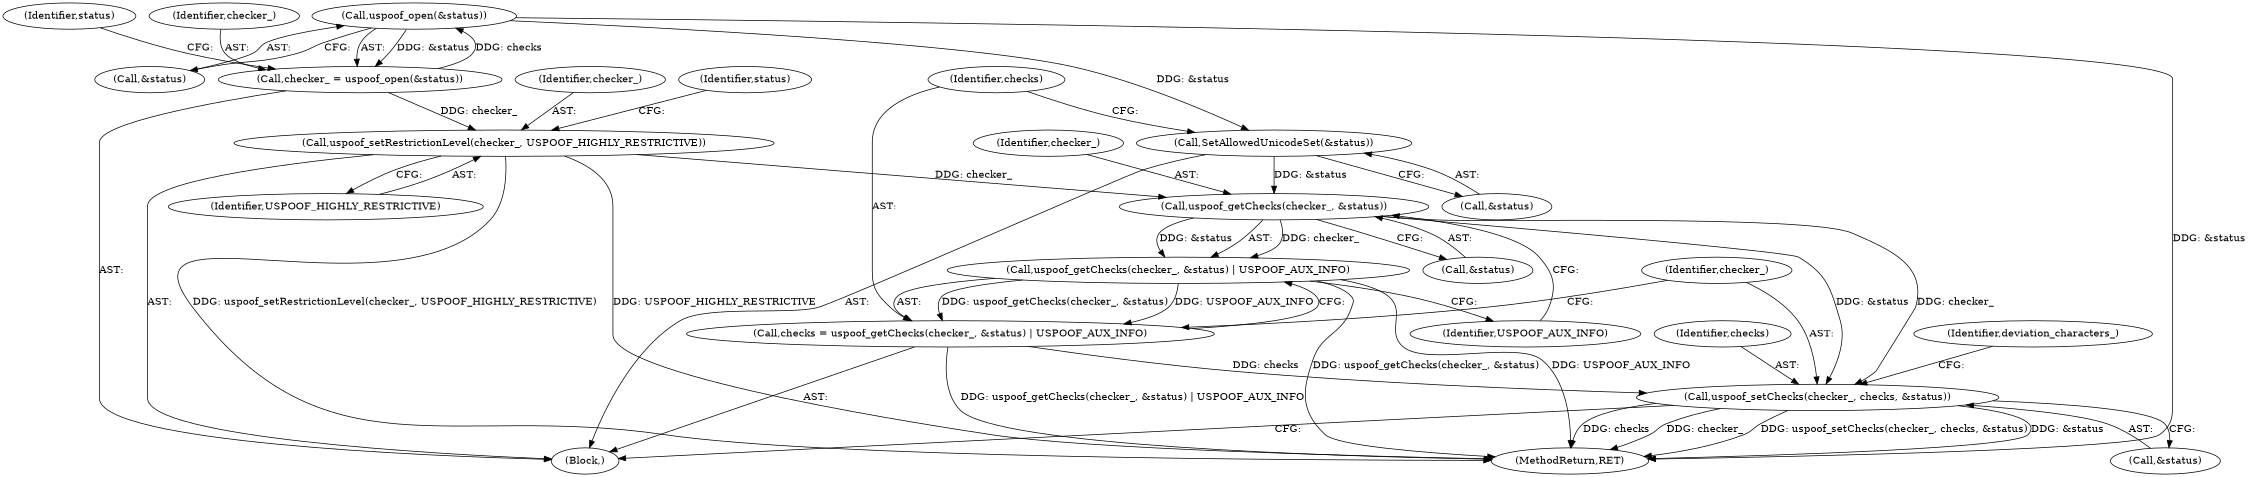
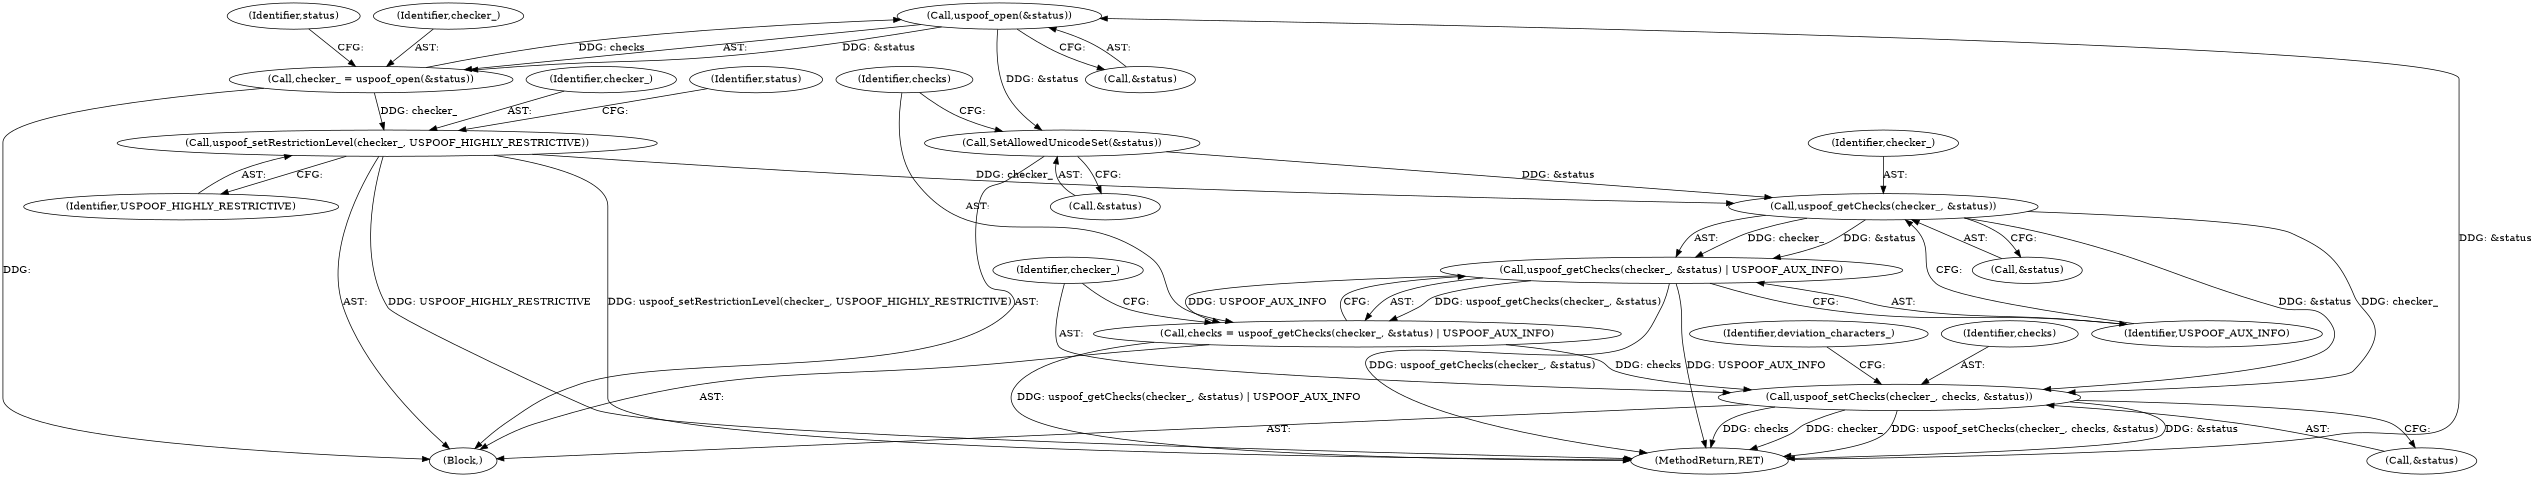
edge "(Call,uspoof_open(&status))" -> "(MethodReturn,RET)": reversed
edge "(Call,checker_ = uspoof_open(&status))" -> "(Block,)": label "AST: " -> "DDG: "
edge "(Identifier,USPOOF_AUX_INFO)" -> "(Call,uspoof_getChecks(checker_, &status) | USPOOF_AUX_INFO)": added, label "AST:"
edge "(Call,uspoof_setChecks(checker_, checks, &status))" -> "(Block,)": label "CFG: " -> "AST: "
